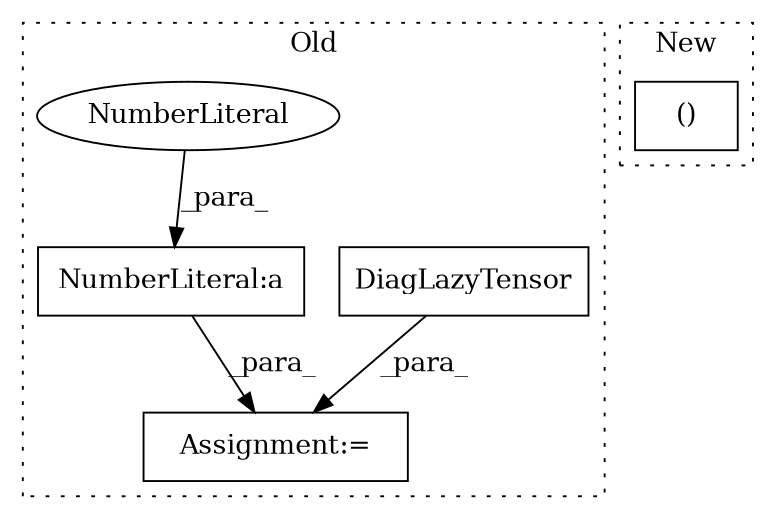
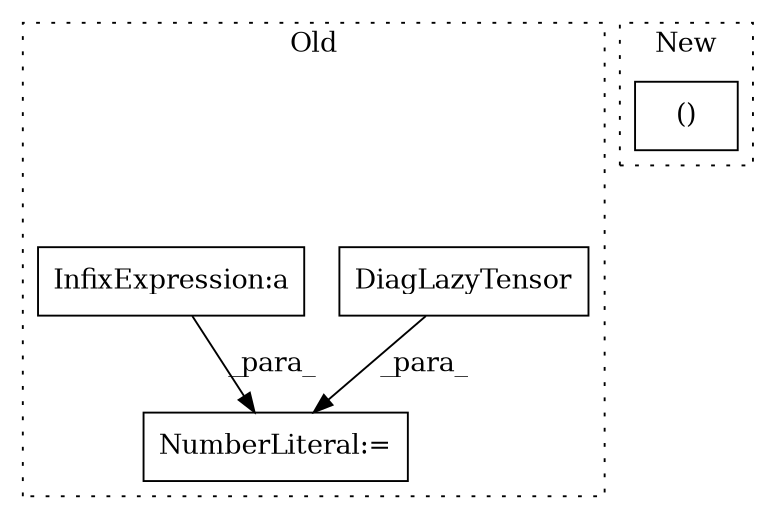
node "NumberLiteral": removed
node "NumberLiteral:a": label "NumberLiteral:a" -> "InfixExpression:a"
node "Assignment:=": label "Assignment:=" -> "NumberLiteral:="
